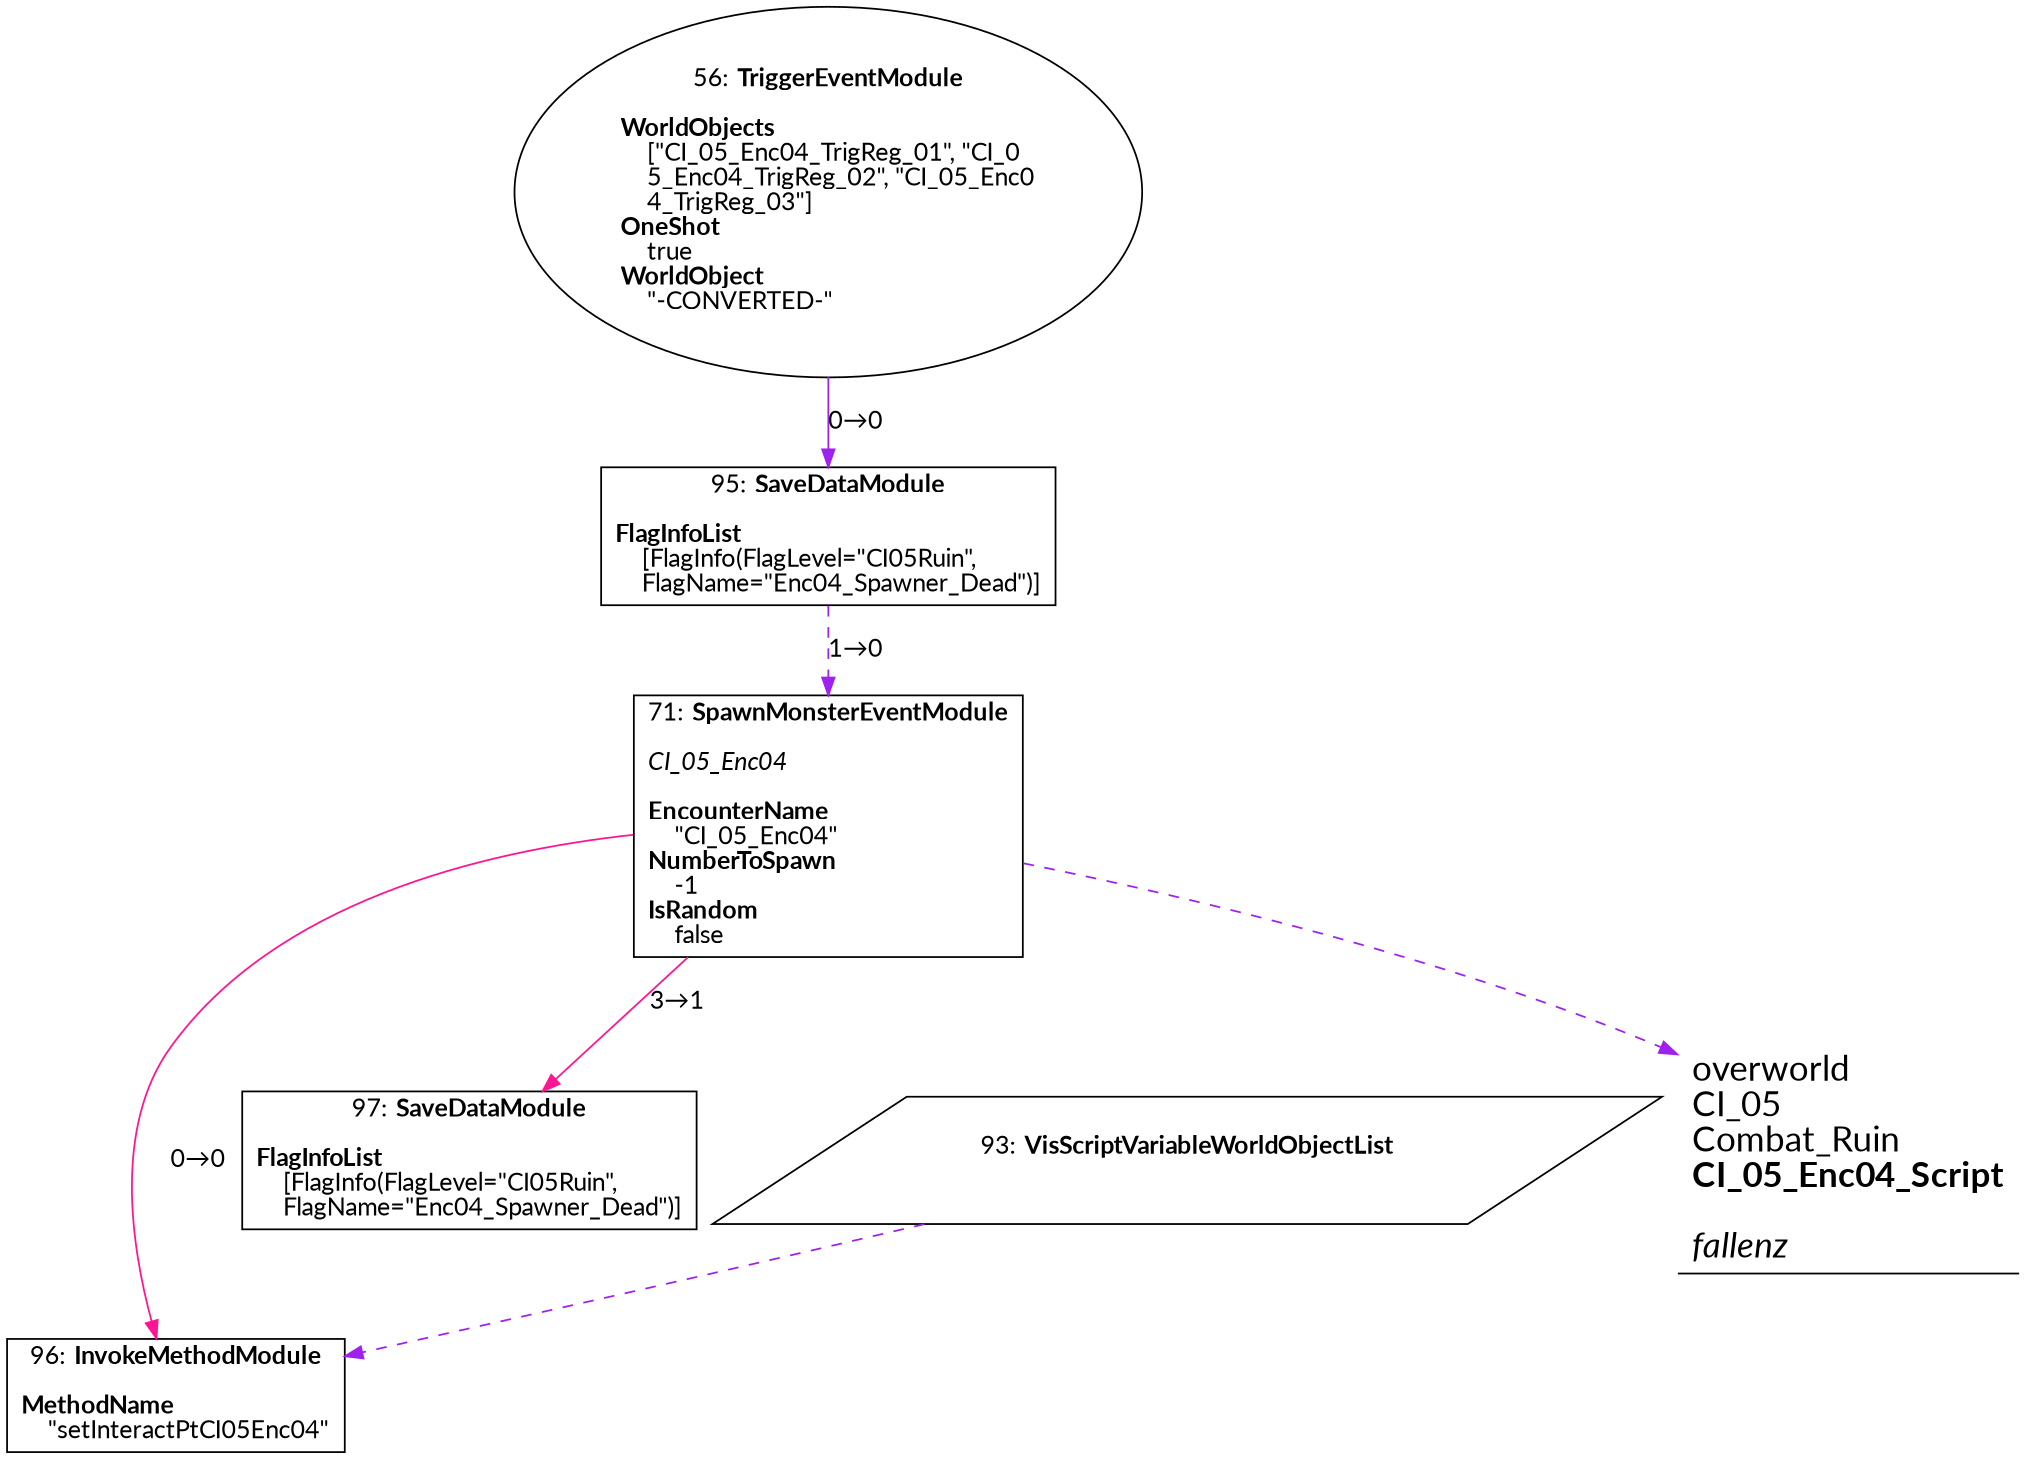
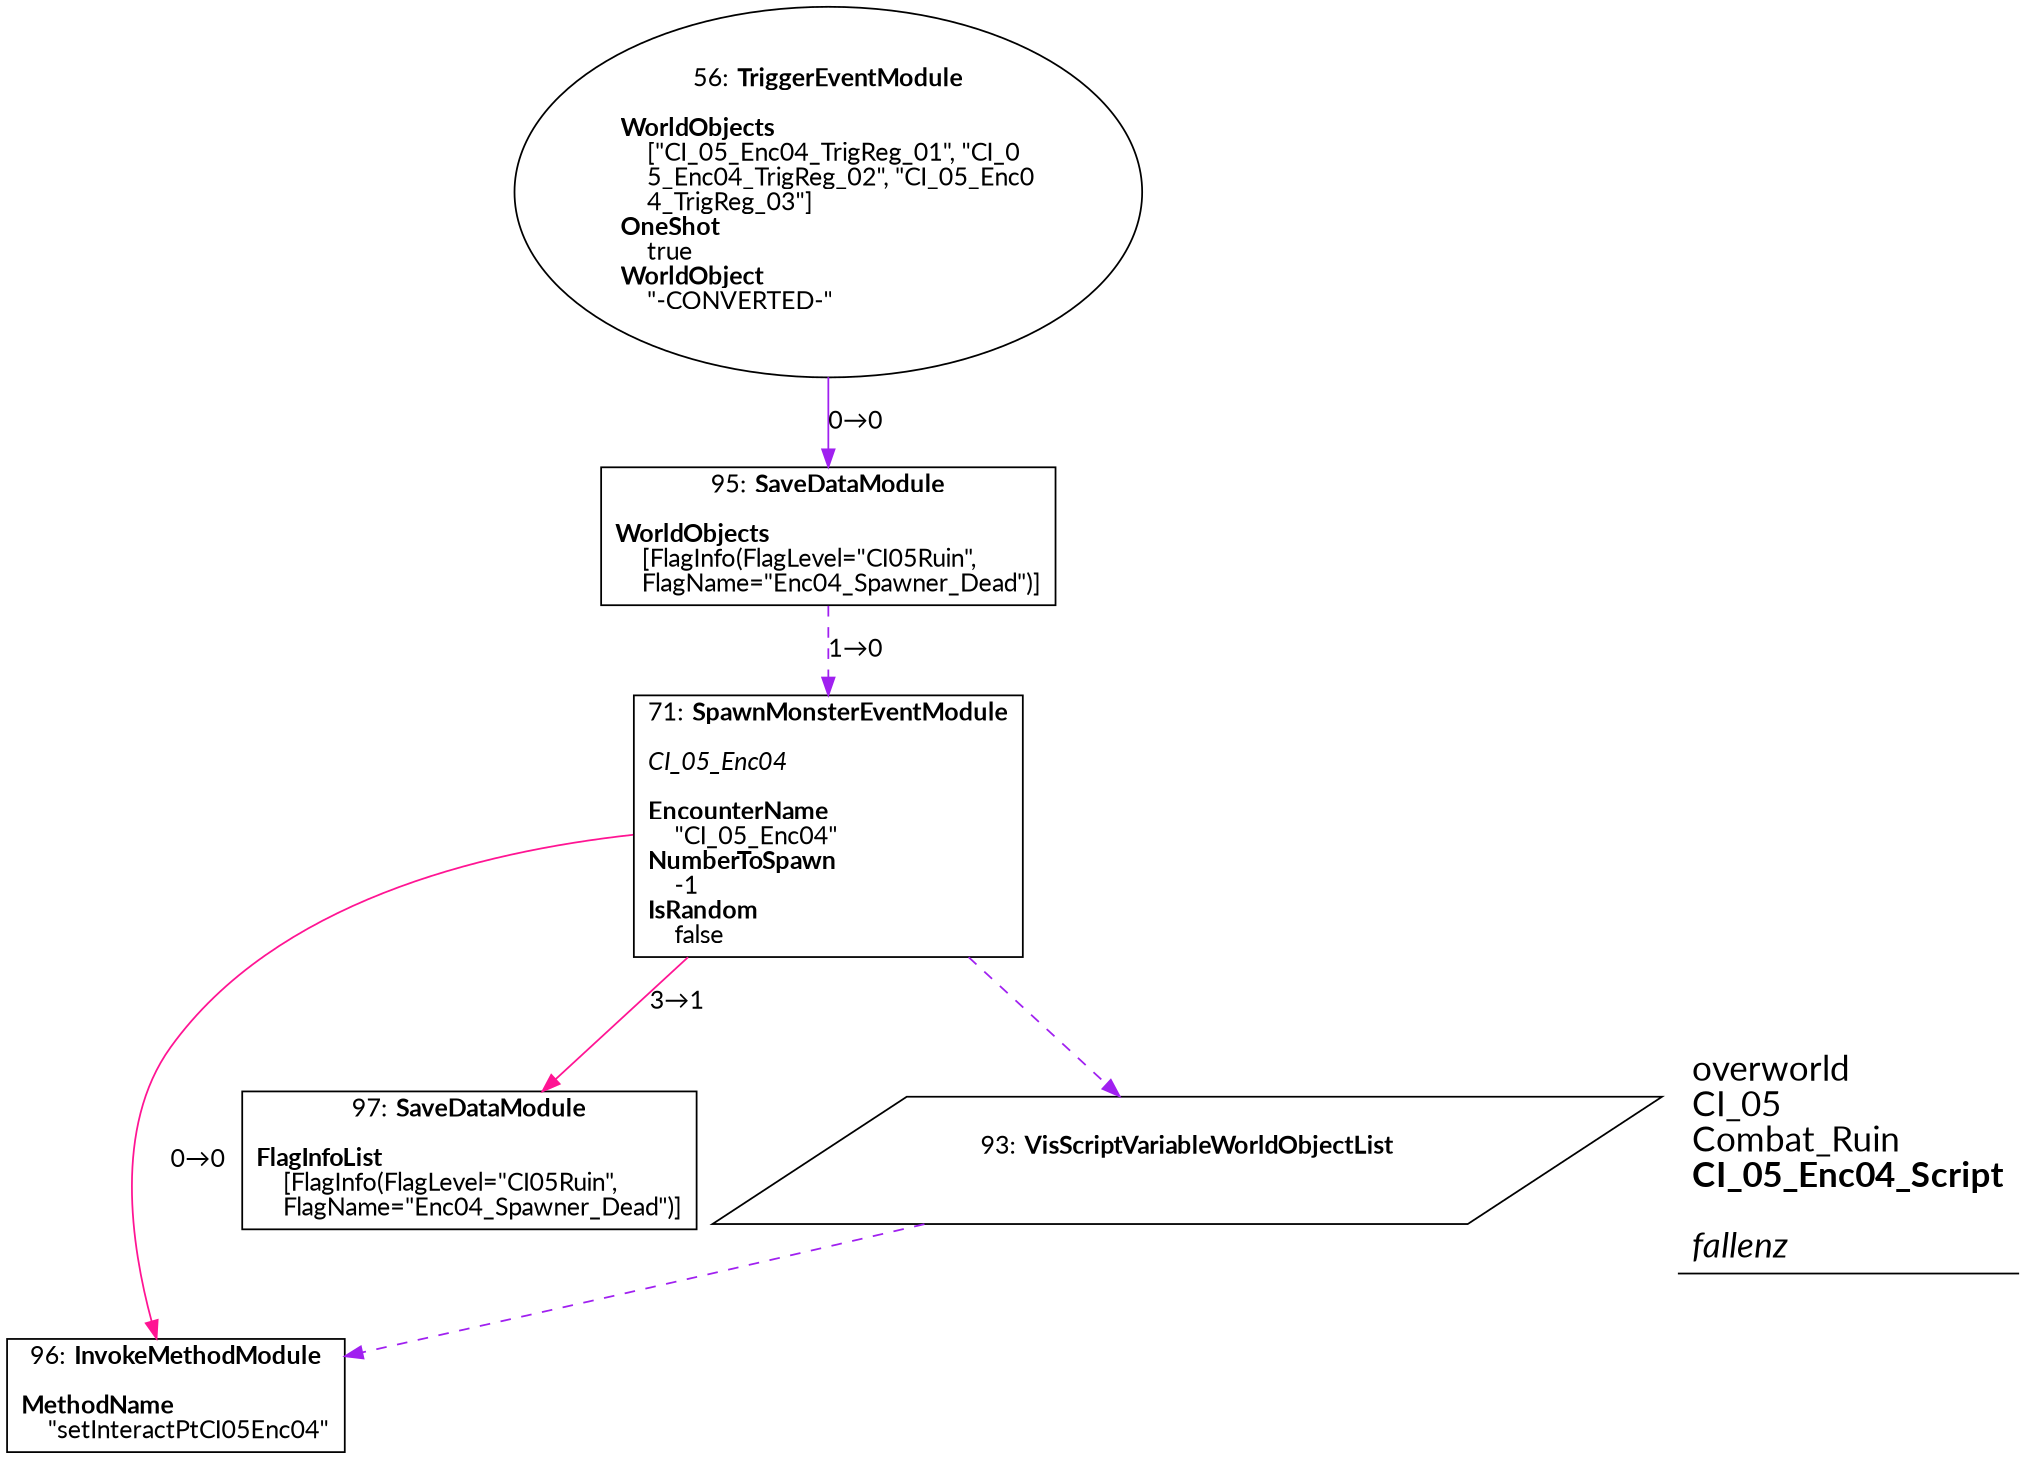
node "95:": text "FlagInfoList" -> "WorldObjects"
edge "71:" -> "overworld": now "71:" -> "93:"
